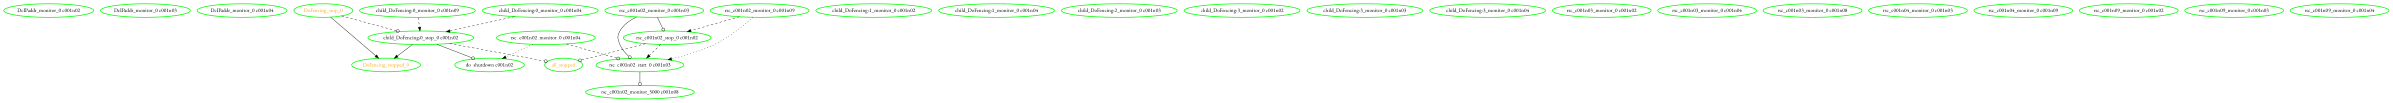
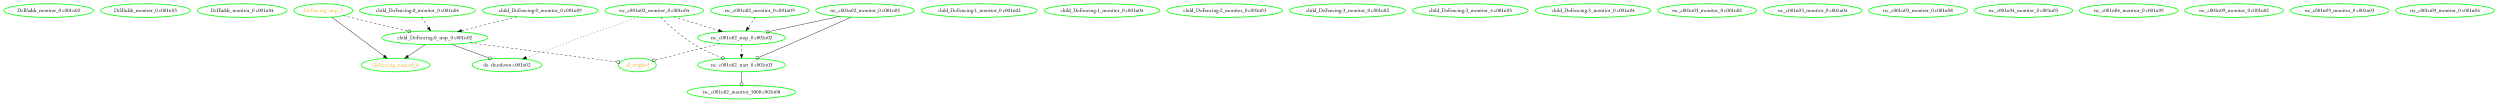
node "child_DoFencing:3_monitor_0 c001n03": label "child_DoFencing:3_monitor_0 c001n03" -> "child_DoFencing:3_monitor_4 c001n03"
edge "rsc_c001n02_monitor_0 c001n04" -> "rsc_c001n02_stop_0 c001n02": added
edge "rsc_c001n02_monitor_0 c001n09" -> "rsc_c001n02_start_0 c001n03": removed
